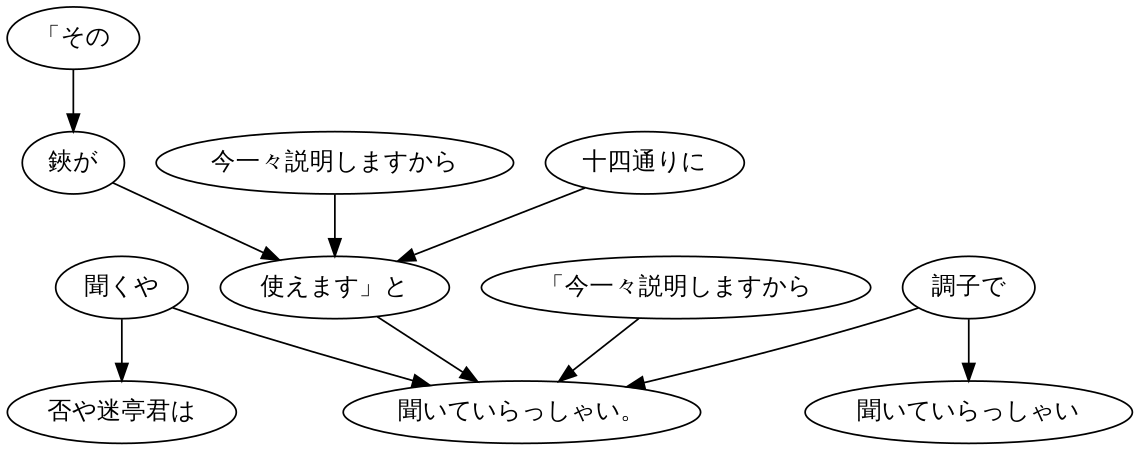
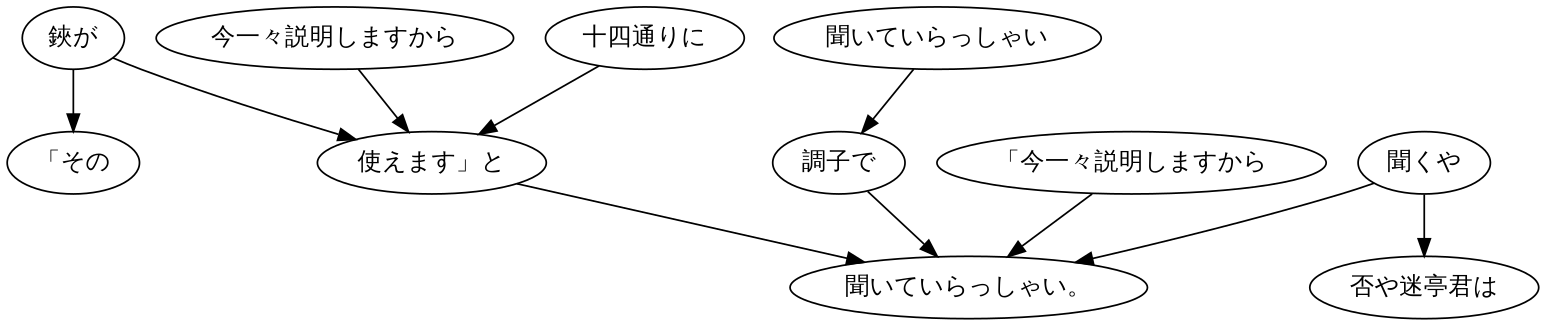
edge "「その" -> "鋏が": reversed
edge "調子で" -> "聞いていらっしゃい": reversed
